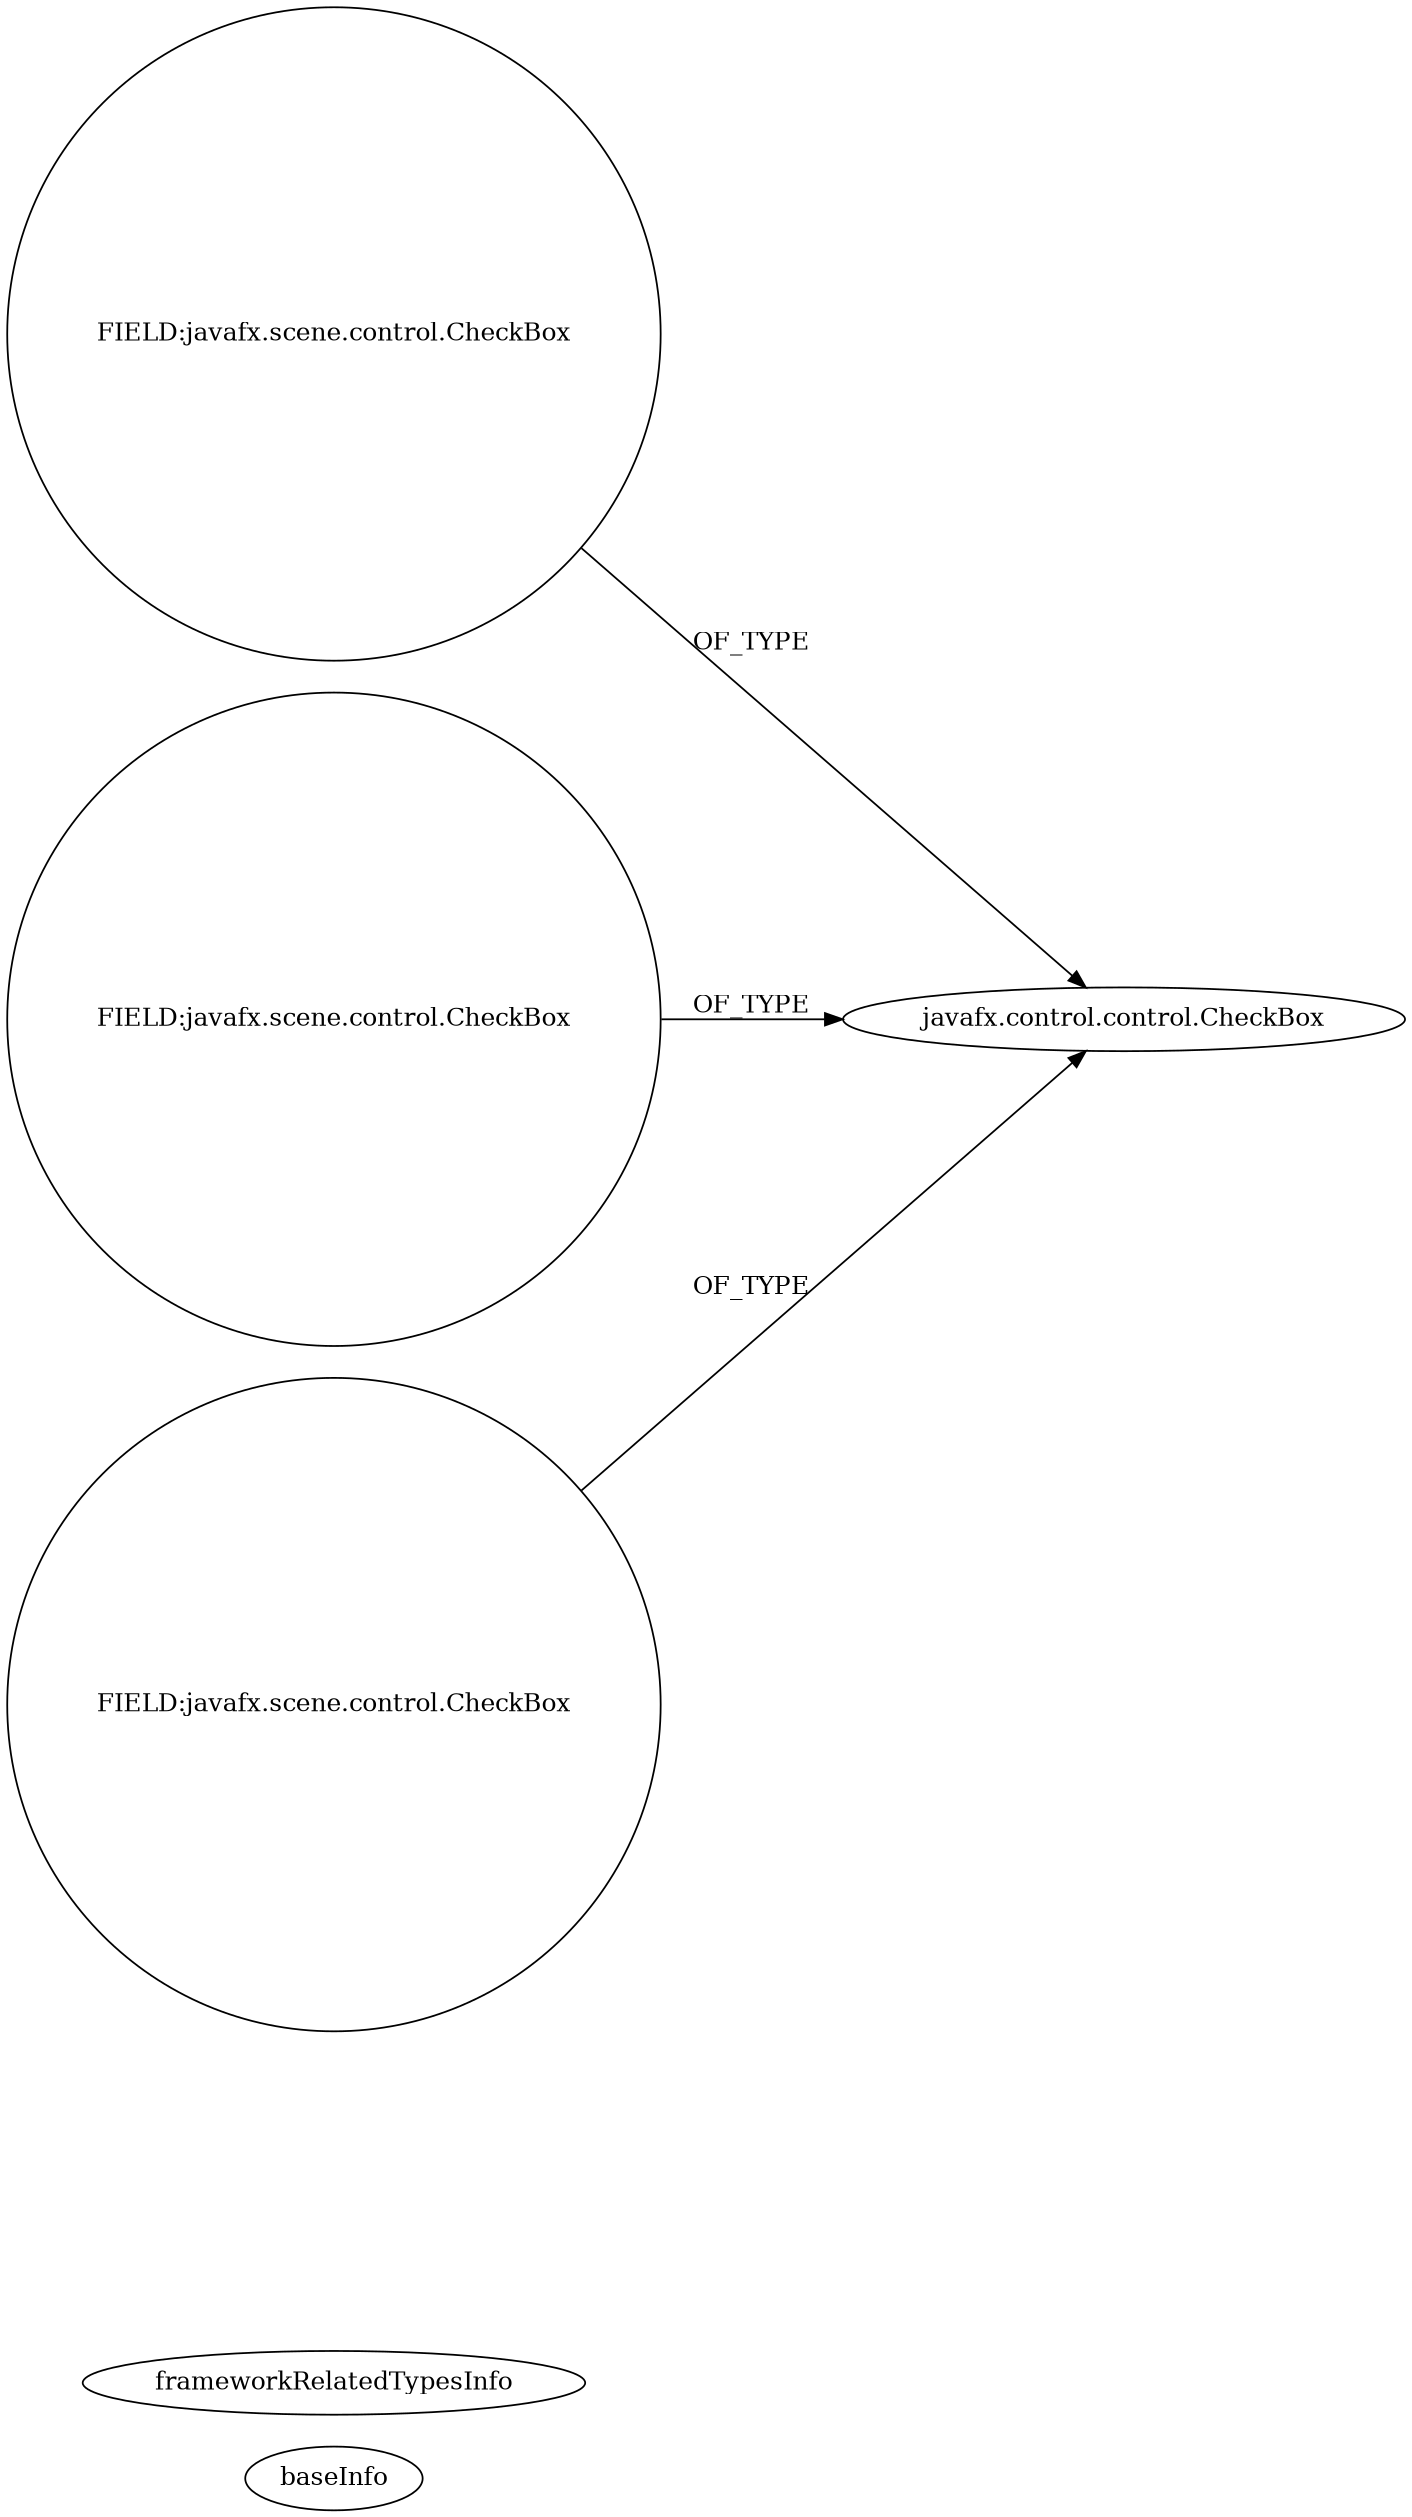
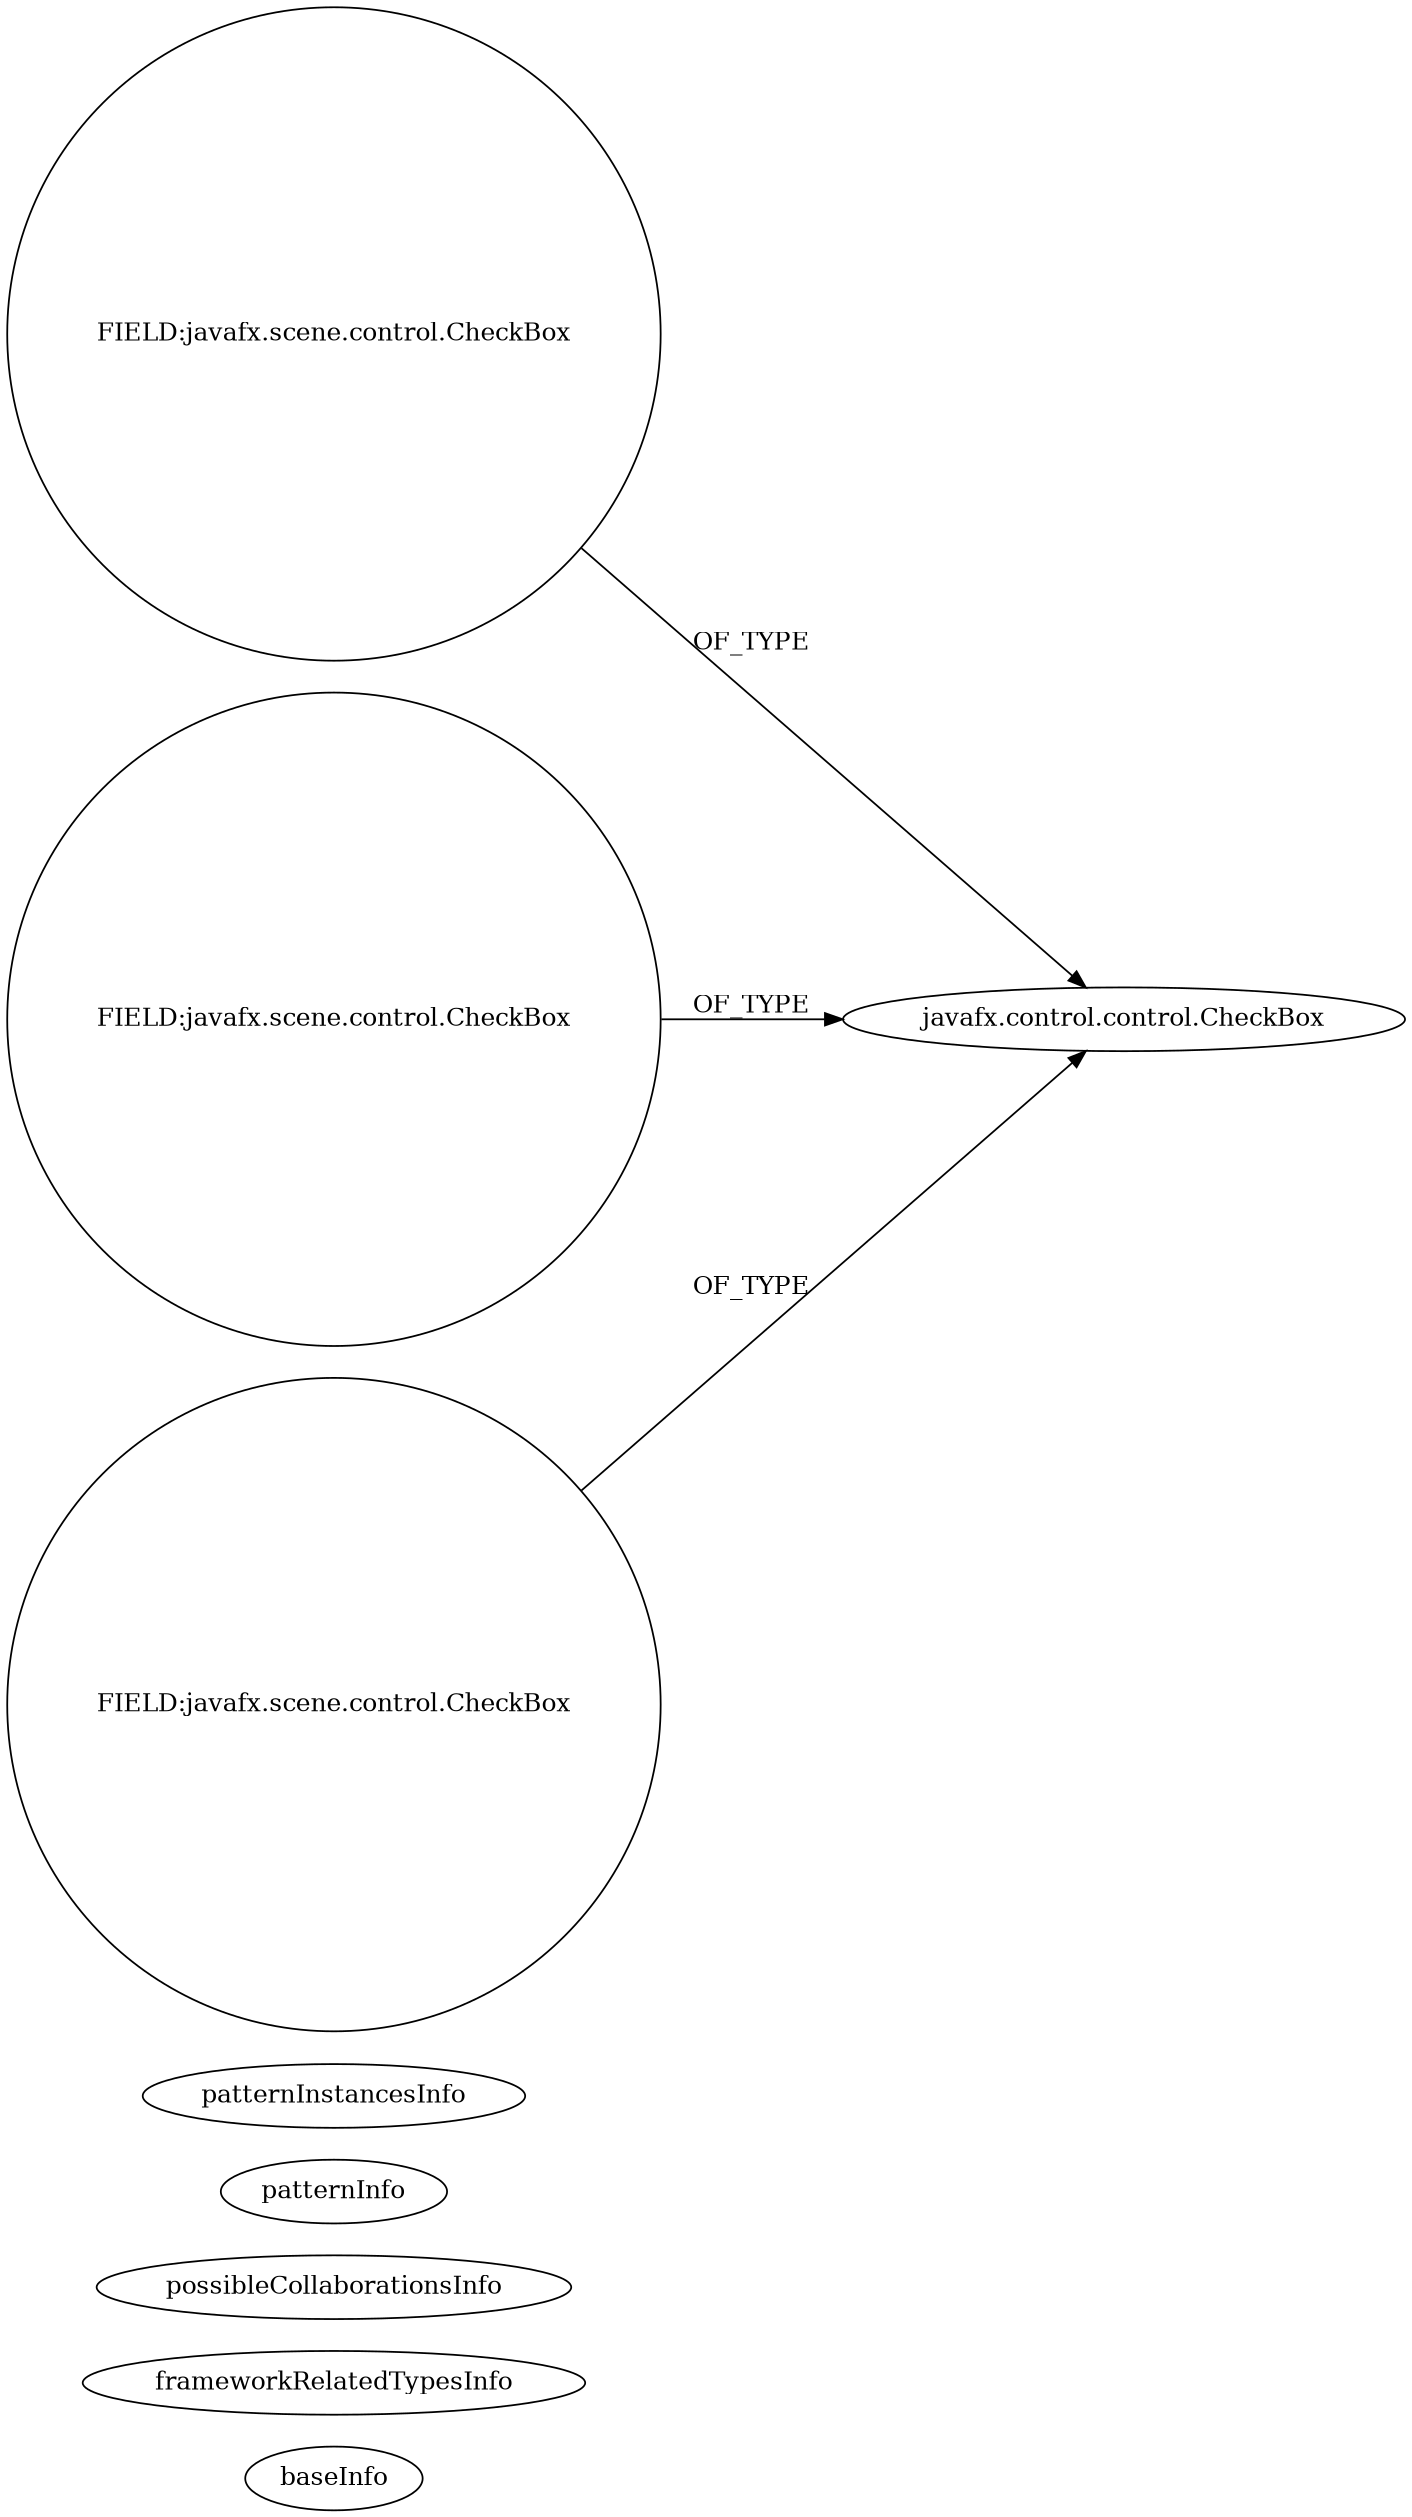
node "patternInstancesInfo": added
node "patternInfo": added
node "possibleCollaborationsInfo": added
